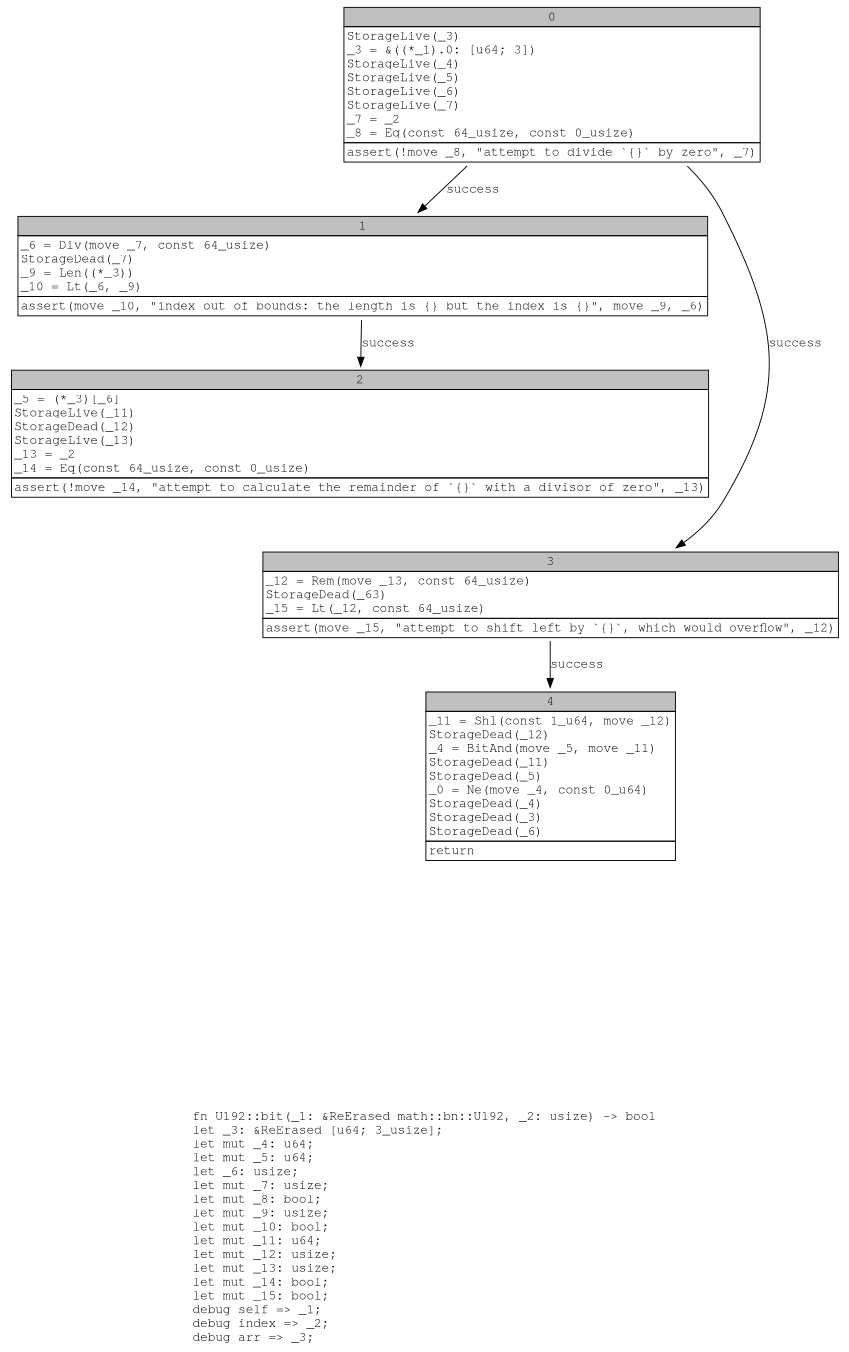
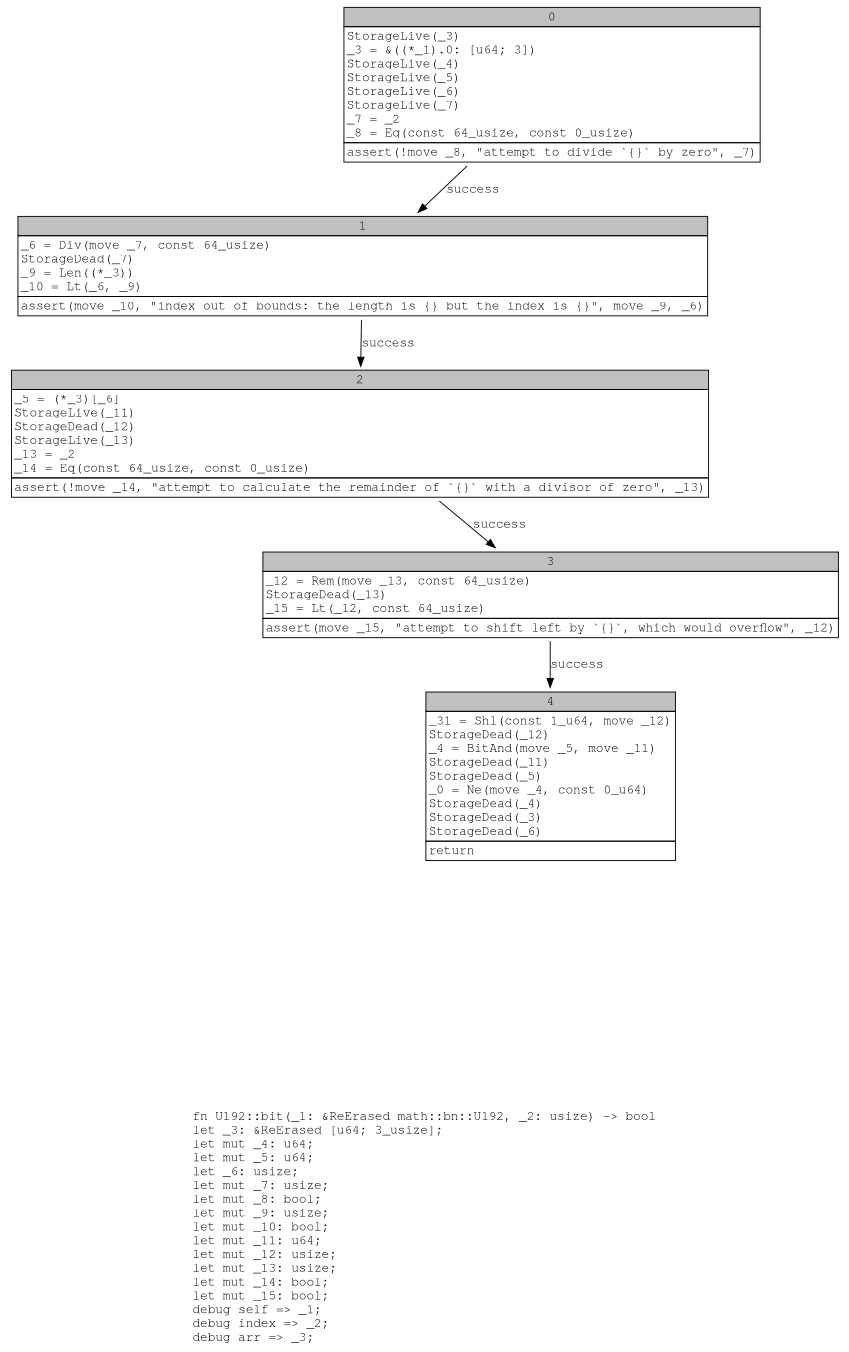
edge "0" -> "3": now "2" -> "3"
node "3": text "StorageDead(_63)" -> "StorageDead(_13)"
node "4": text "_11 = Shl(const 1_u64, move _12)" -> "_31 = Shl(const 1_u64, move _12)"
